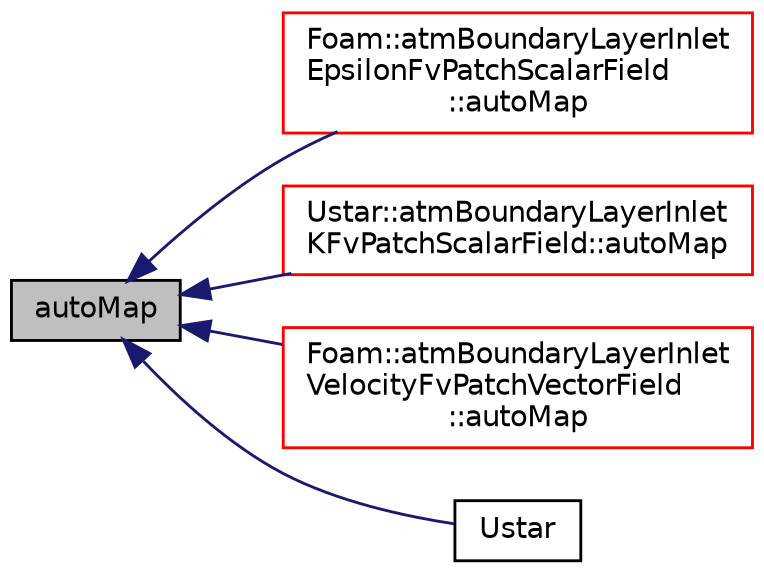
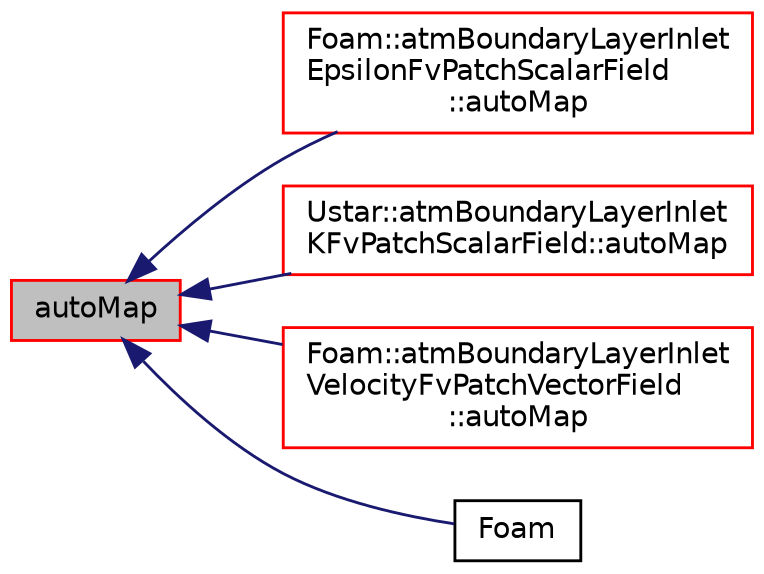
node "autoMap": color black -> red
node "Ustar": label "Ustar" -> "Foam"
